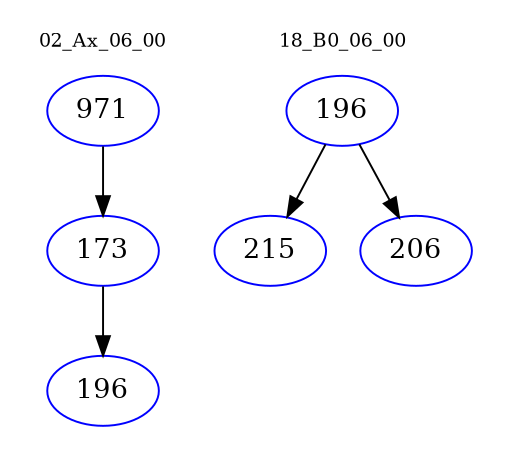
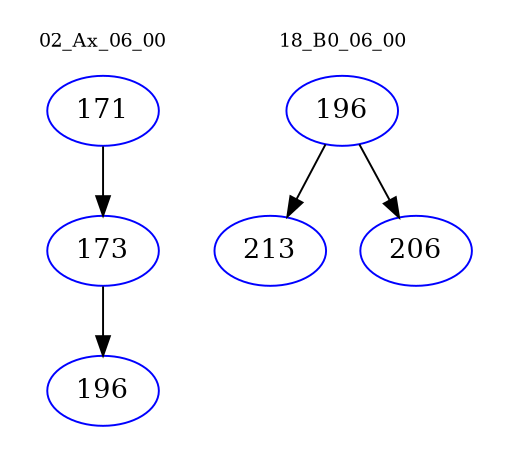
node "971": label "971" -> "171"
node "215": label "215" -> "213"
